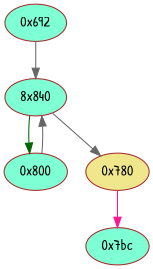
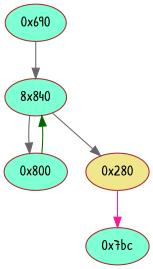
node "0x692": label "0x692" -> "0x690"
edge "8x840" -> "0x800": color darkgreen -> gray40
edge "0x800" -> "8x840": color gray40 -> darkgreen
node "0x780": label "0x780" -> "0x280"
